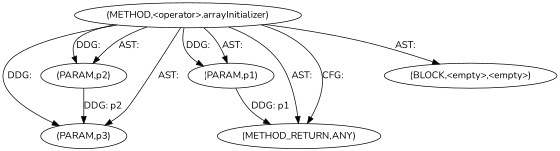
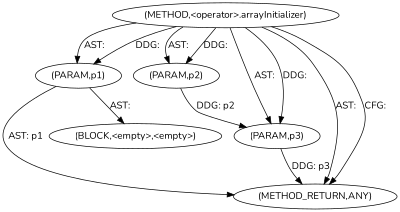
edge "(METHOD,<operator>.arrayInitializer)" -> "(BLOCK,<empty>,<empty>)": now "(PARAM,p1)" -> "(BLOCK,<empty>,<empty>)"
edge "(PARAM,p1)" -> "(METHOD_RETURN,ANY)": label "DDG: p1" -> "AST: p1"
edge "(PARAM,p3)" -> "(METHOD_RETURN,ANY)": added, label "DDG: p3"
